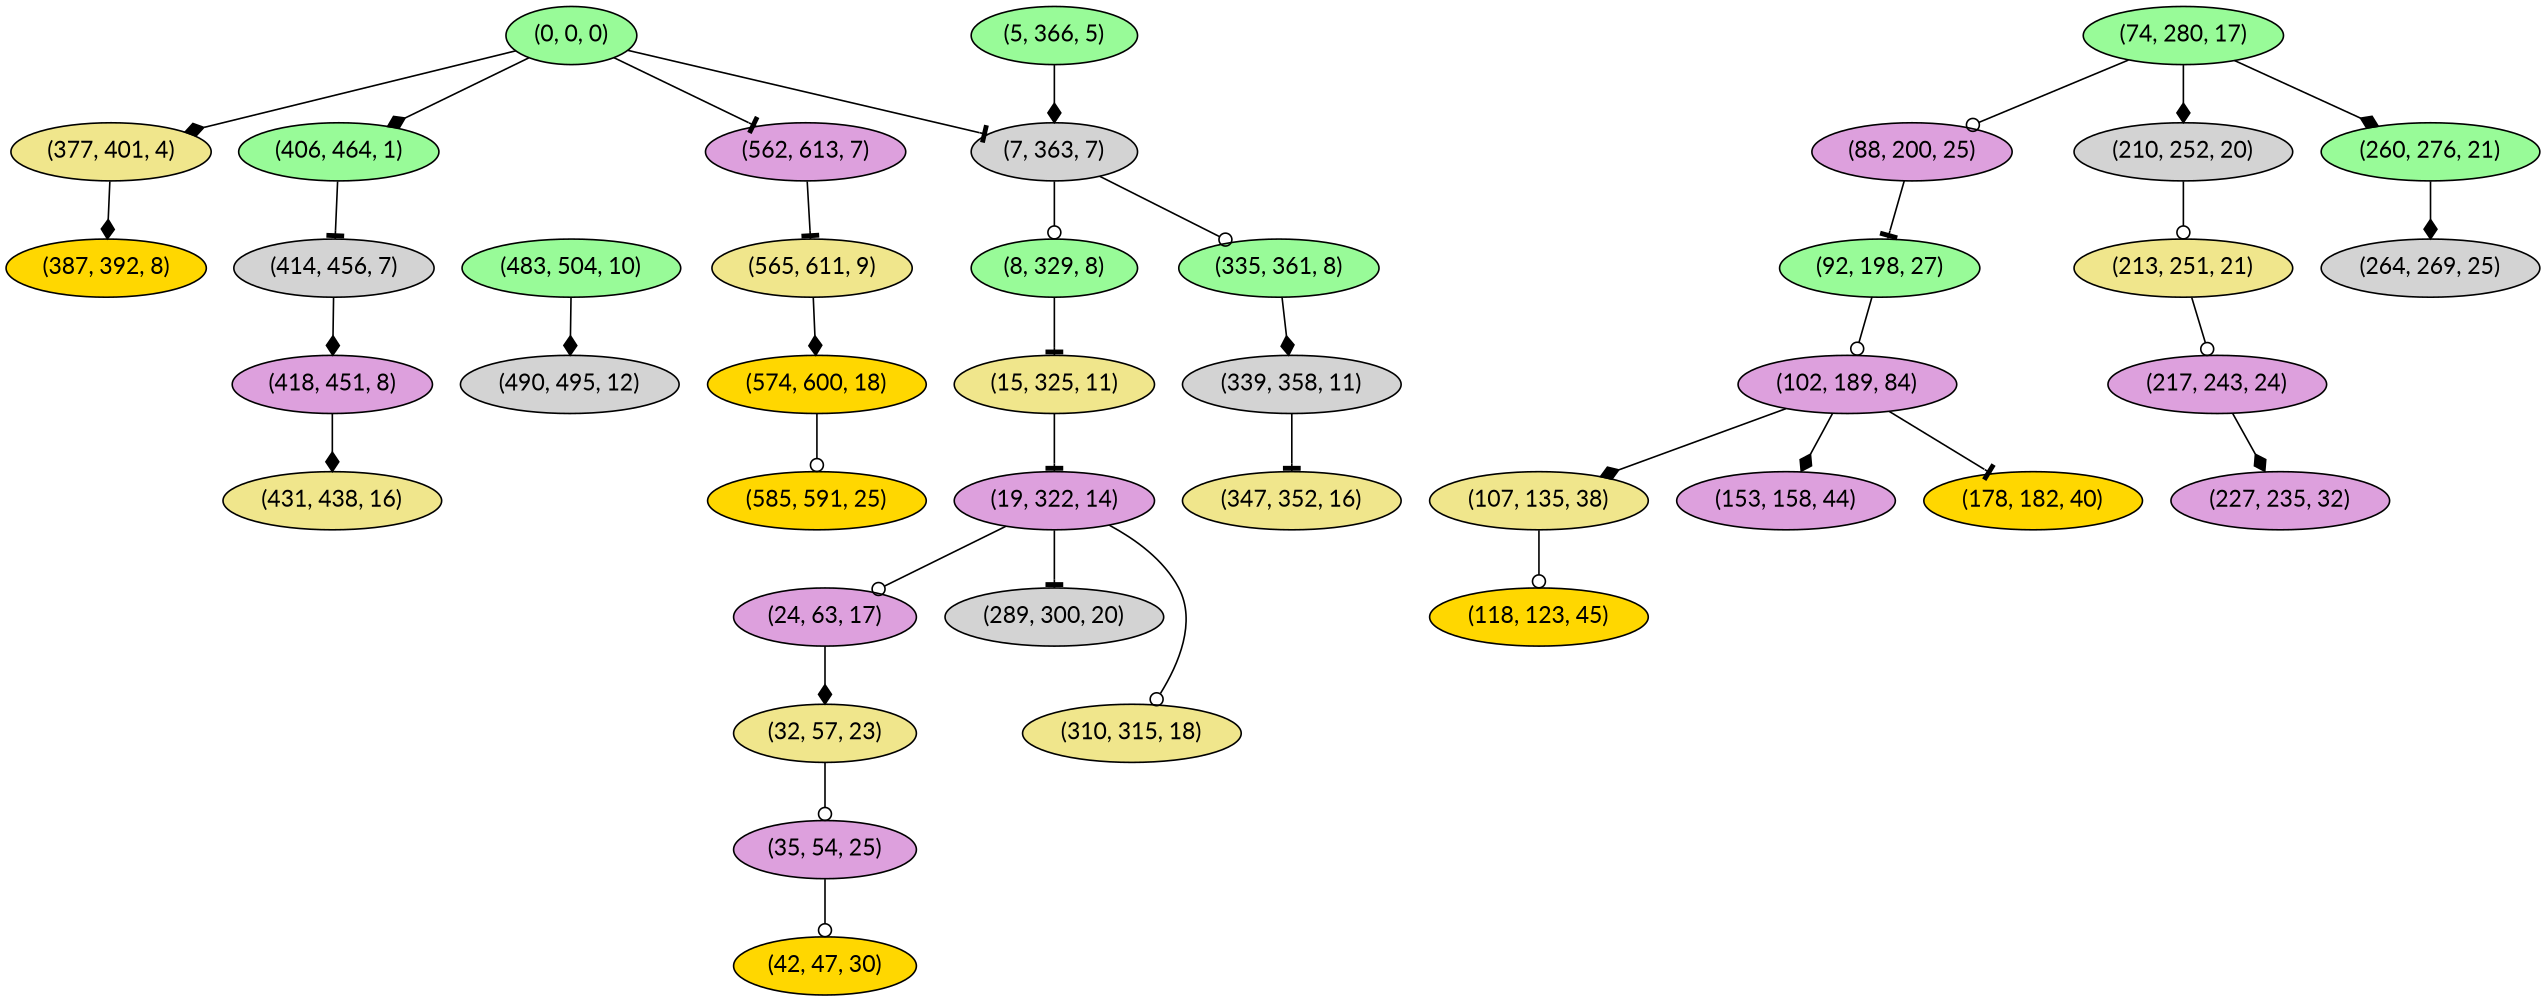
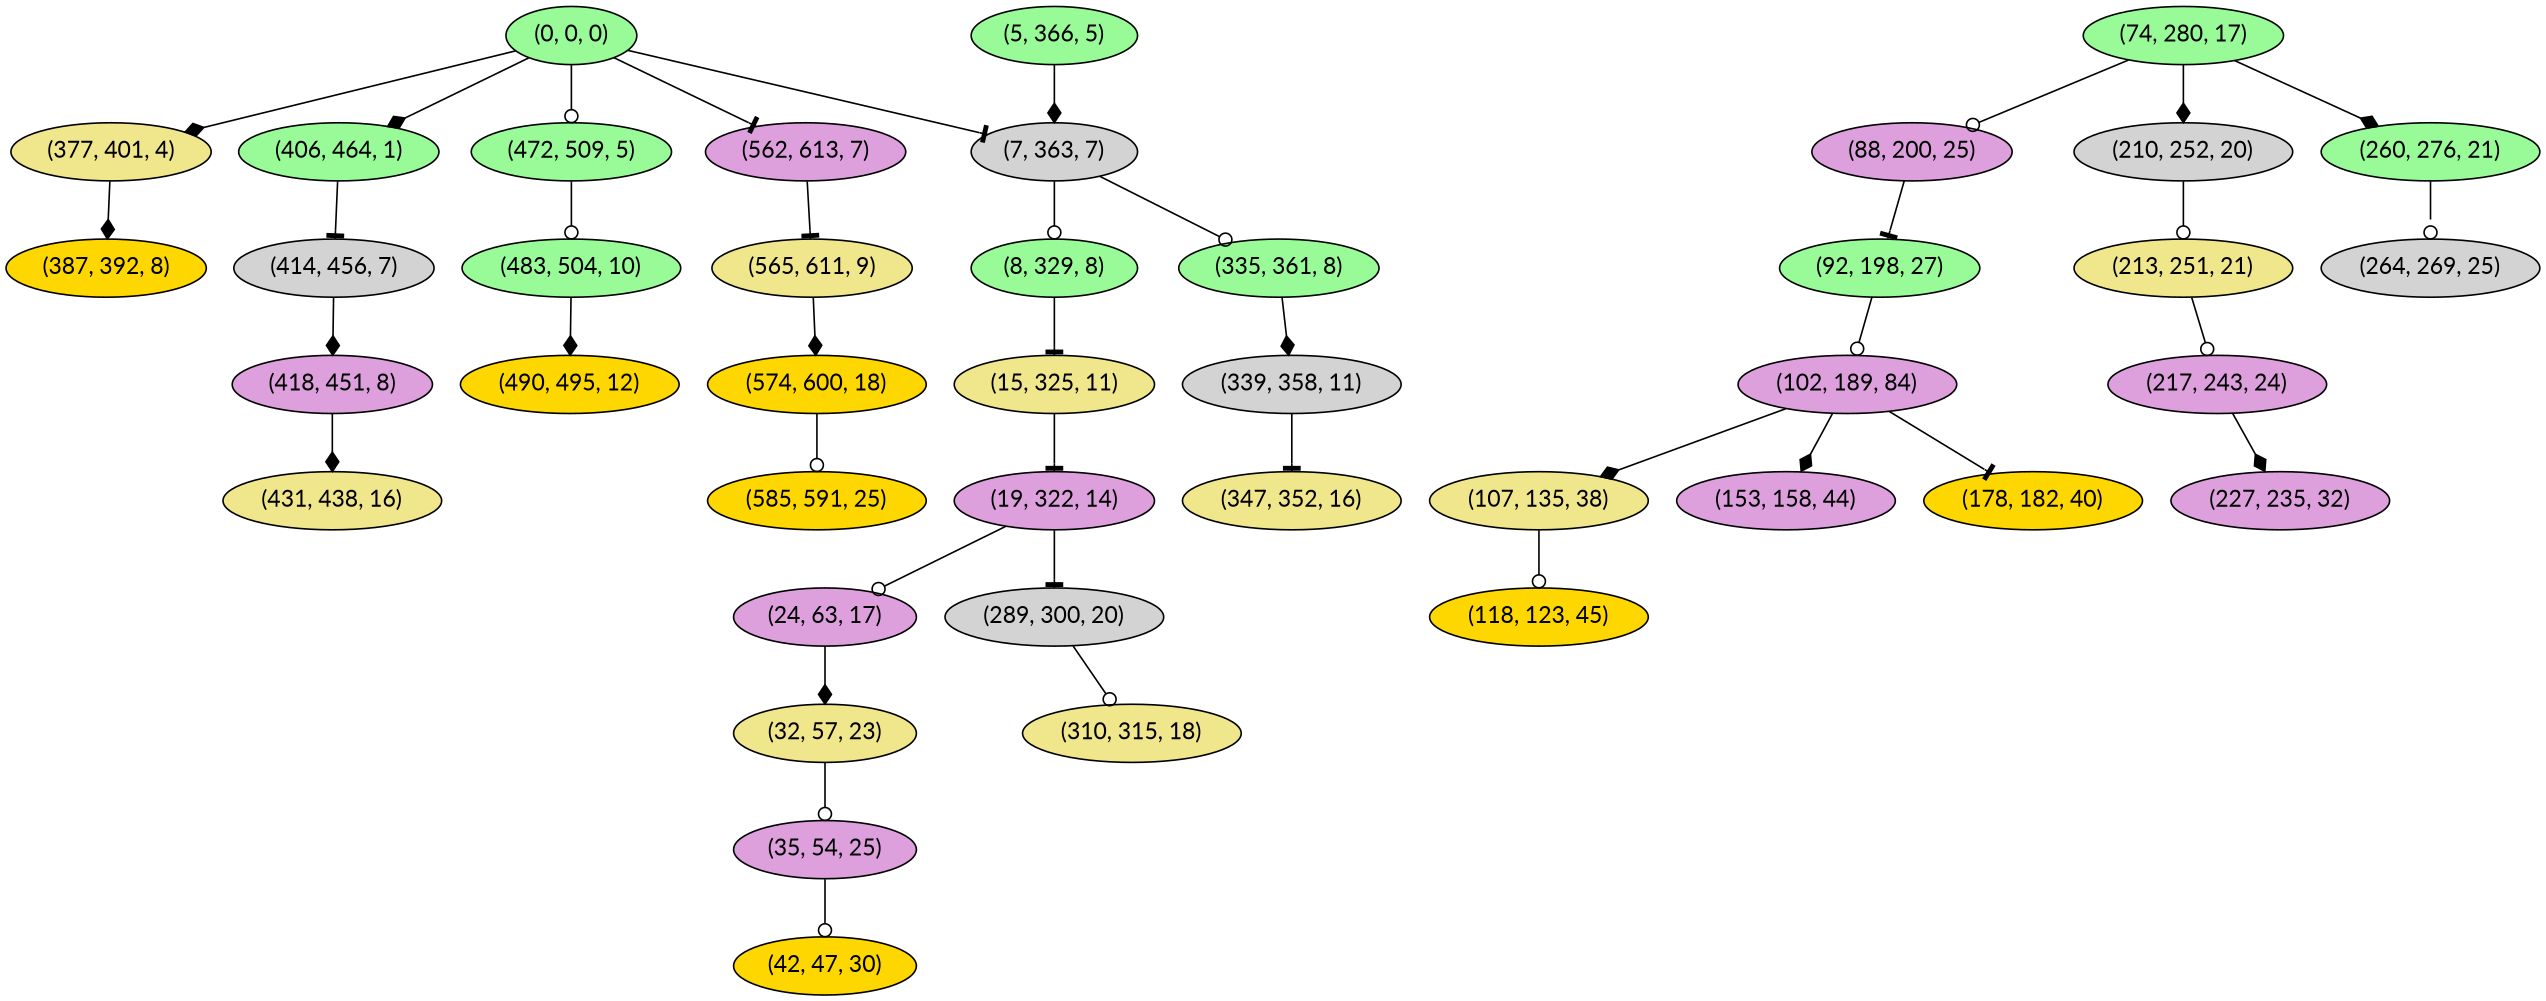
node "(472, 509, 5)": added
edge "(260, 276, 21)" -> "(264, 269, 25)": arrowhead diamond -> odot
node "(490, 495, 12)": fillcolor lightgrey -> gold
edge "(19, 322, 14)" -> "(310, 315, 18)": now "(289, 300, 20)" -> "(310, 315, 18)"
